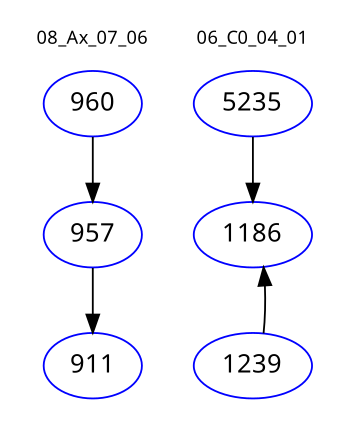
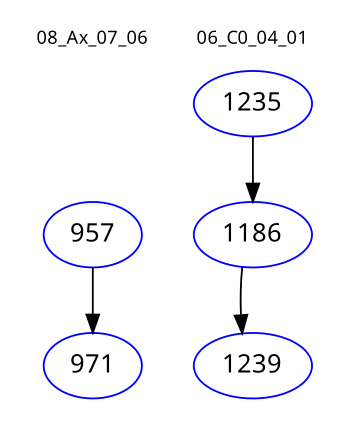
node "960": removed
node "5235": label "5235" -> "1235"
edge "1239" -> "1186": reversed
node "911": label "911" -> "971"
